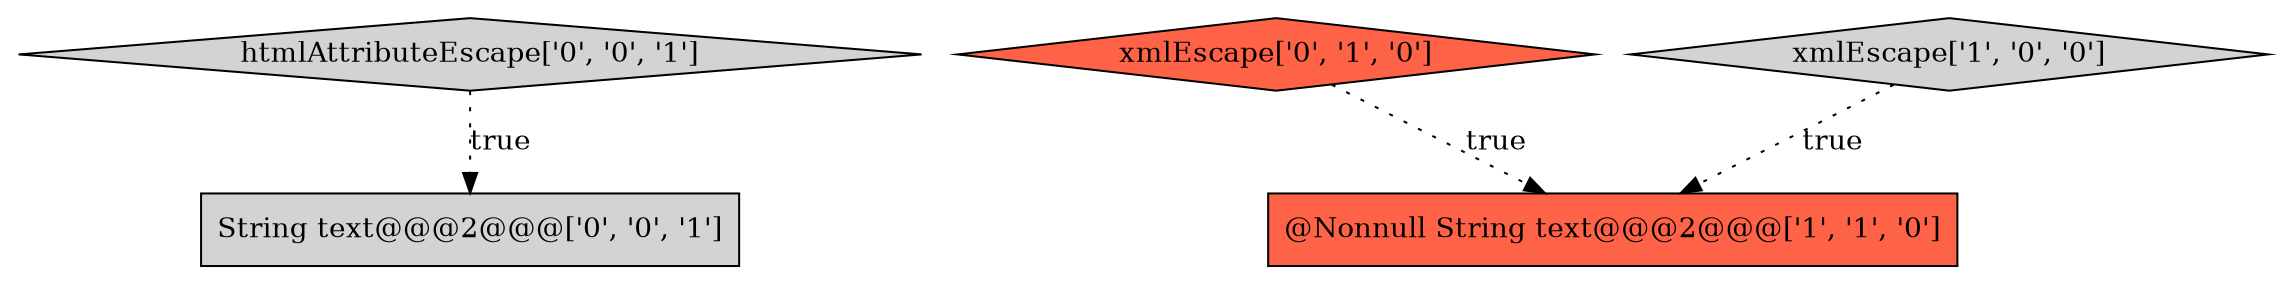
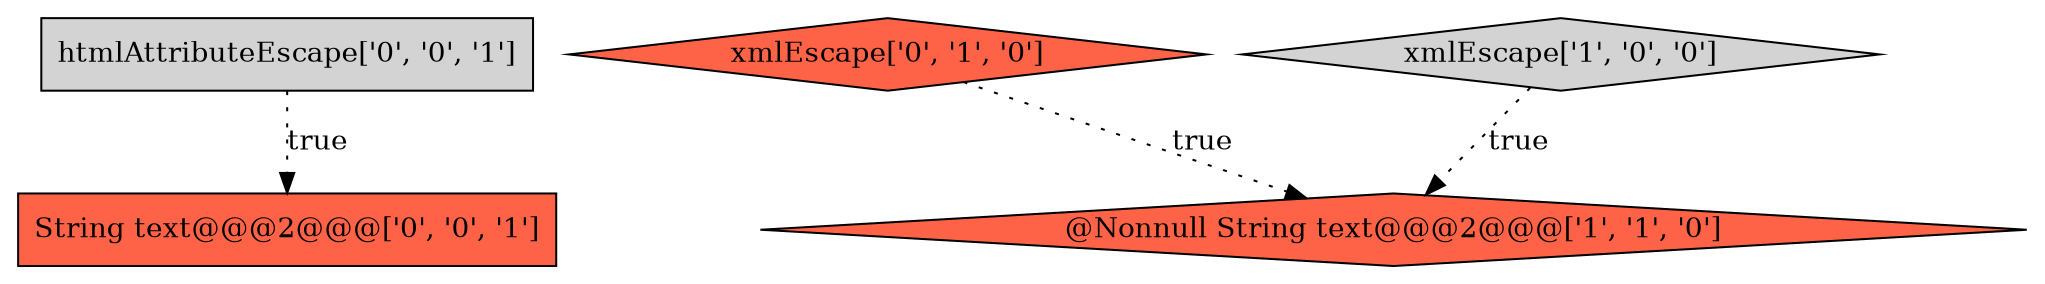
node "htmlAttributeEscape['0', '0', '1']": shape diamond -> box
node "String text@@@2@@@['0', '0', '1']": fillcolor lightgray -> tomato
node "@Nonnull String text@@@2@@@['1', '1', '0']": shape box -> diamond
